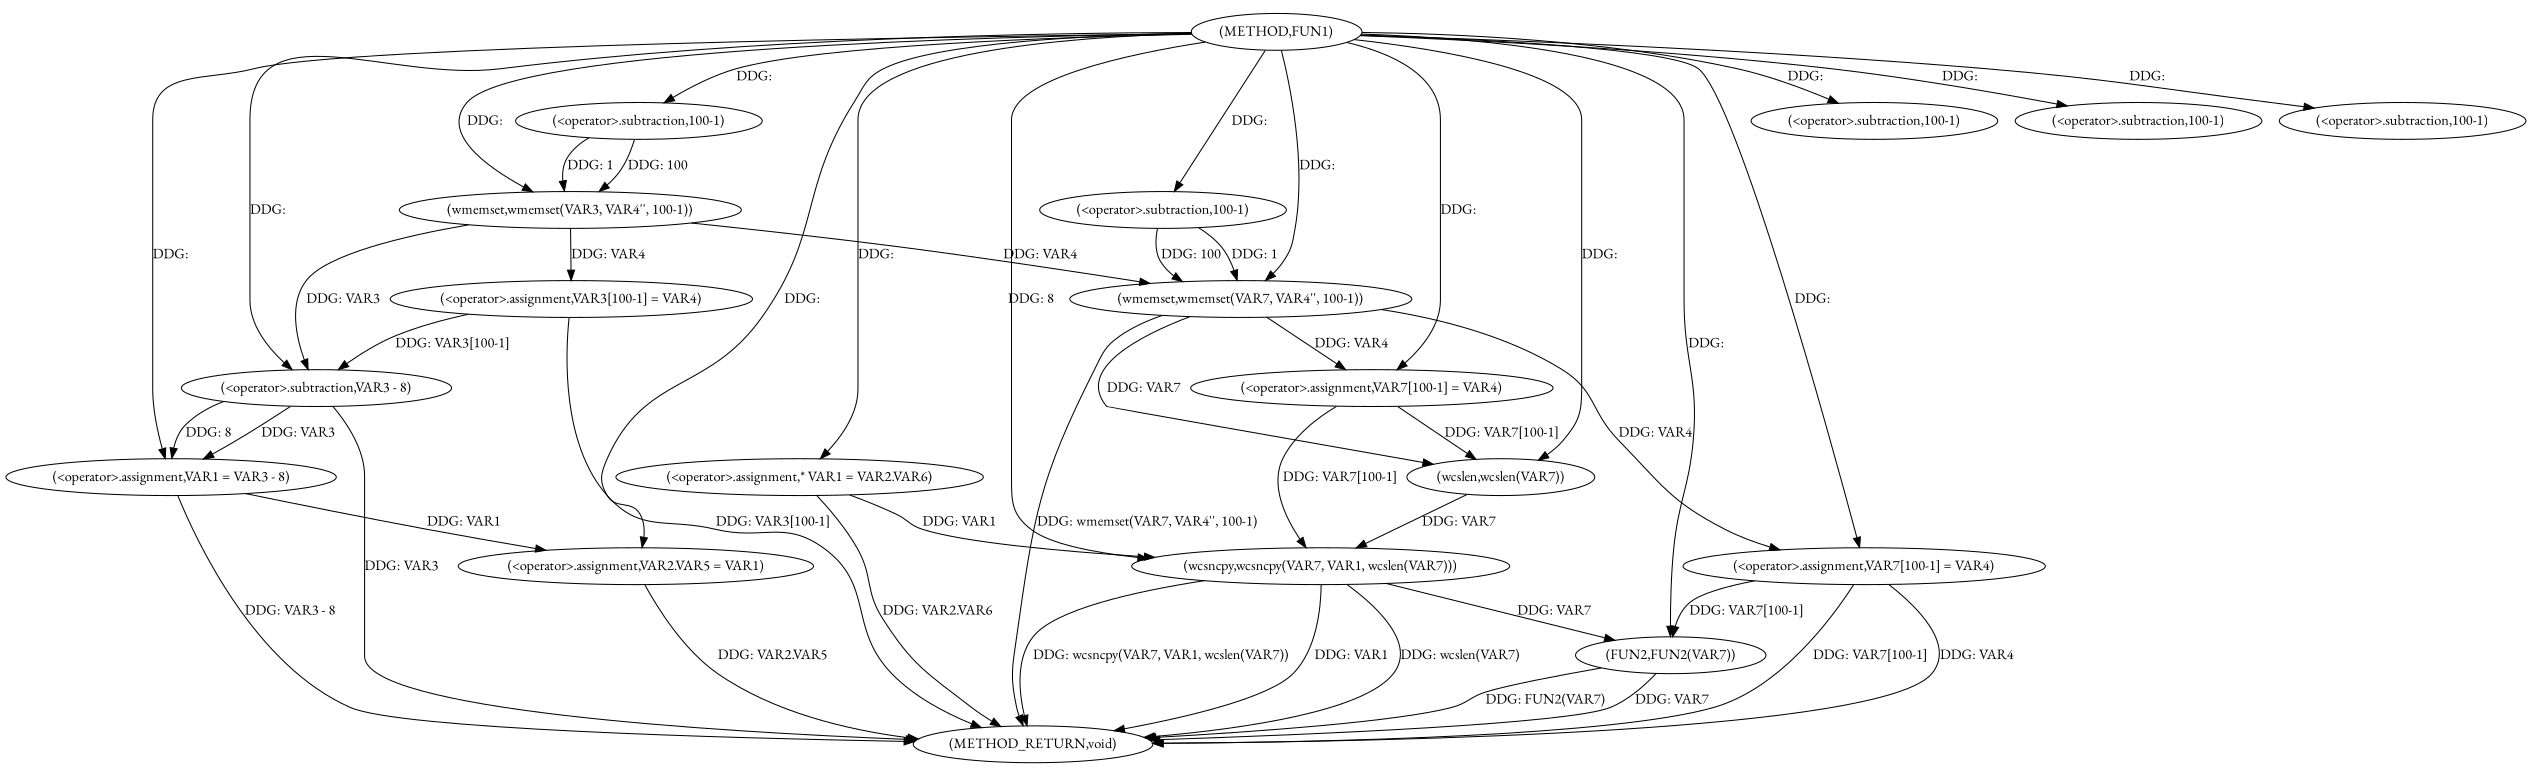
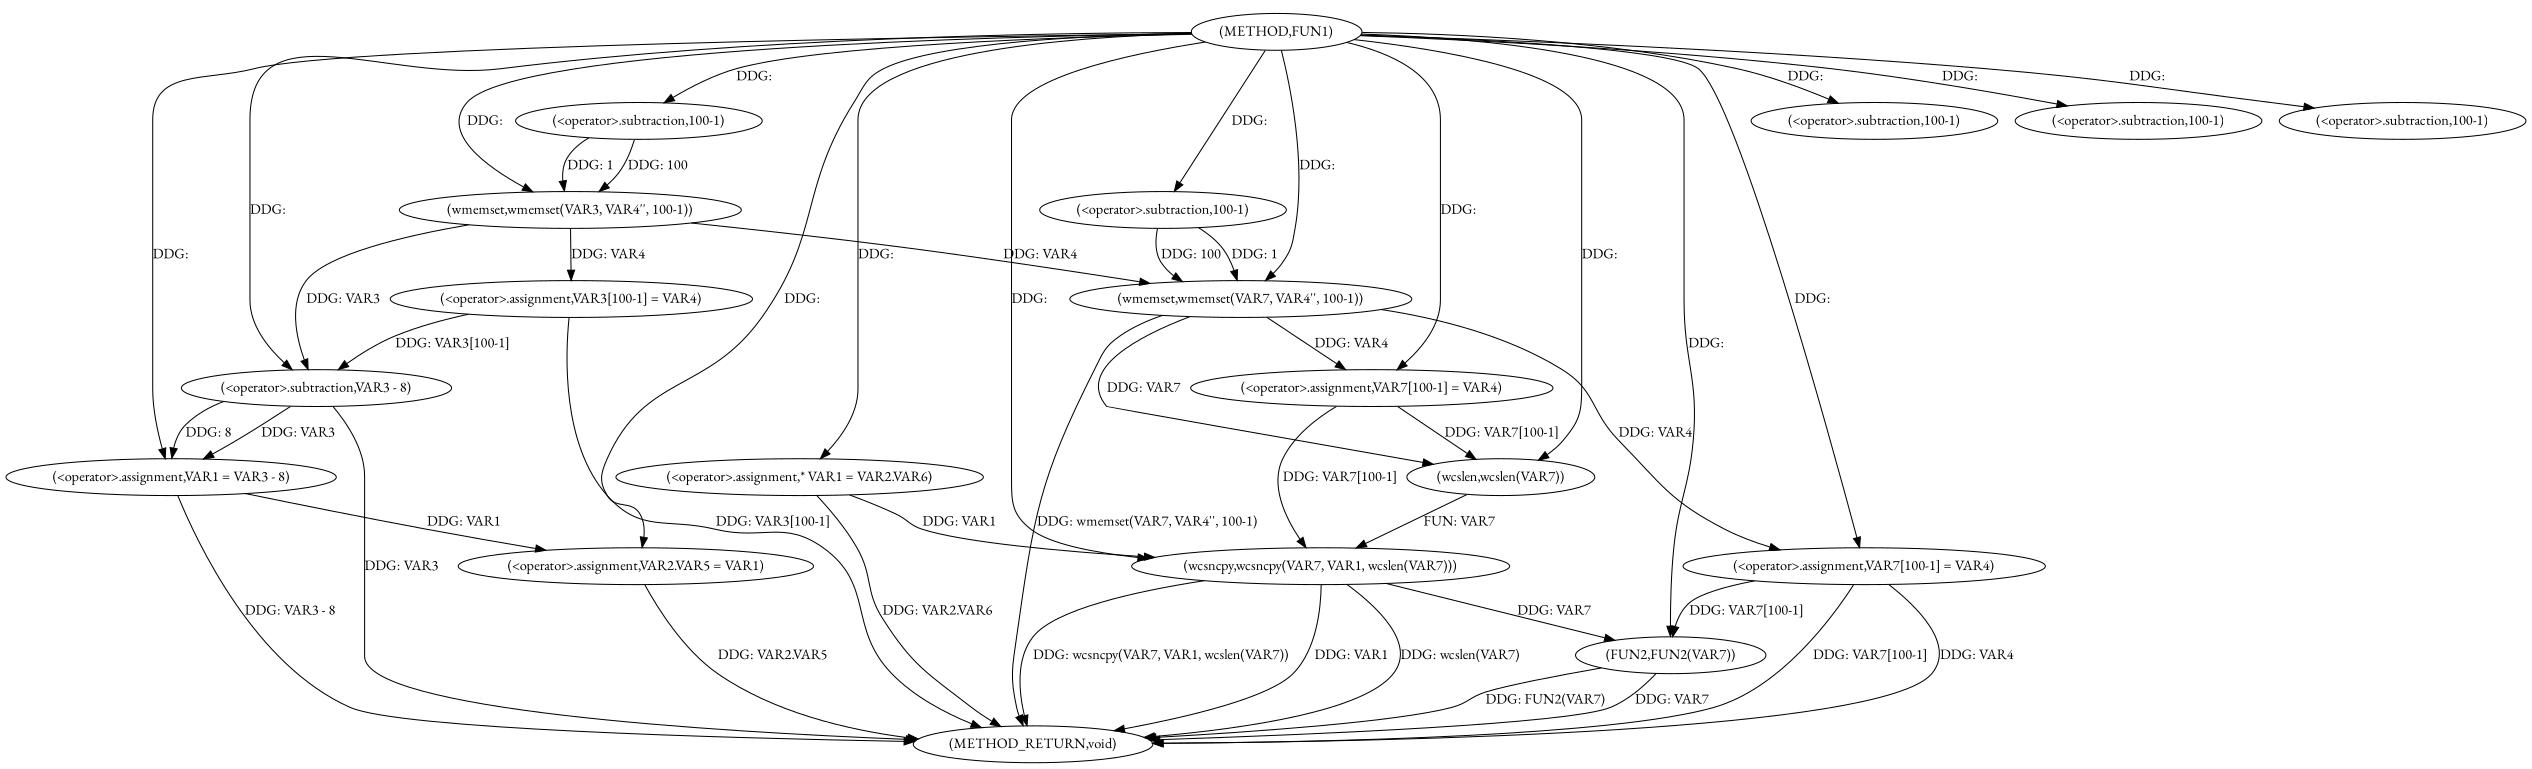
edge "(METHOD,FUN1)" -> "(wcsncpy,wcsncpy(VAR7, VAR1, wcslen(VAR7)))": label "DDG: 8" -> "DDG: "
edge "(wcslen,wcslen(VAR7))" -> "(wcsncpy,wcsncpy(VAR7, VAR1, wcslen(VAR7)))": label "DDG: VAR7" -> "FUN: VAR7"
